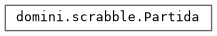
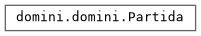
node "domini.scrabble.Partida": label "domini.scrabble.Partida" -> "domini.domini.Partida"
